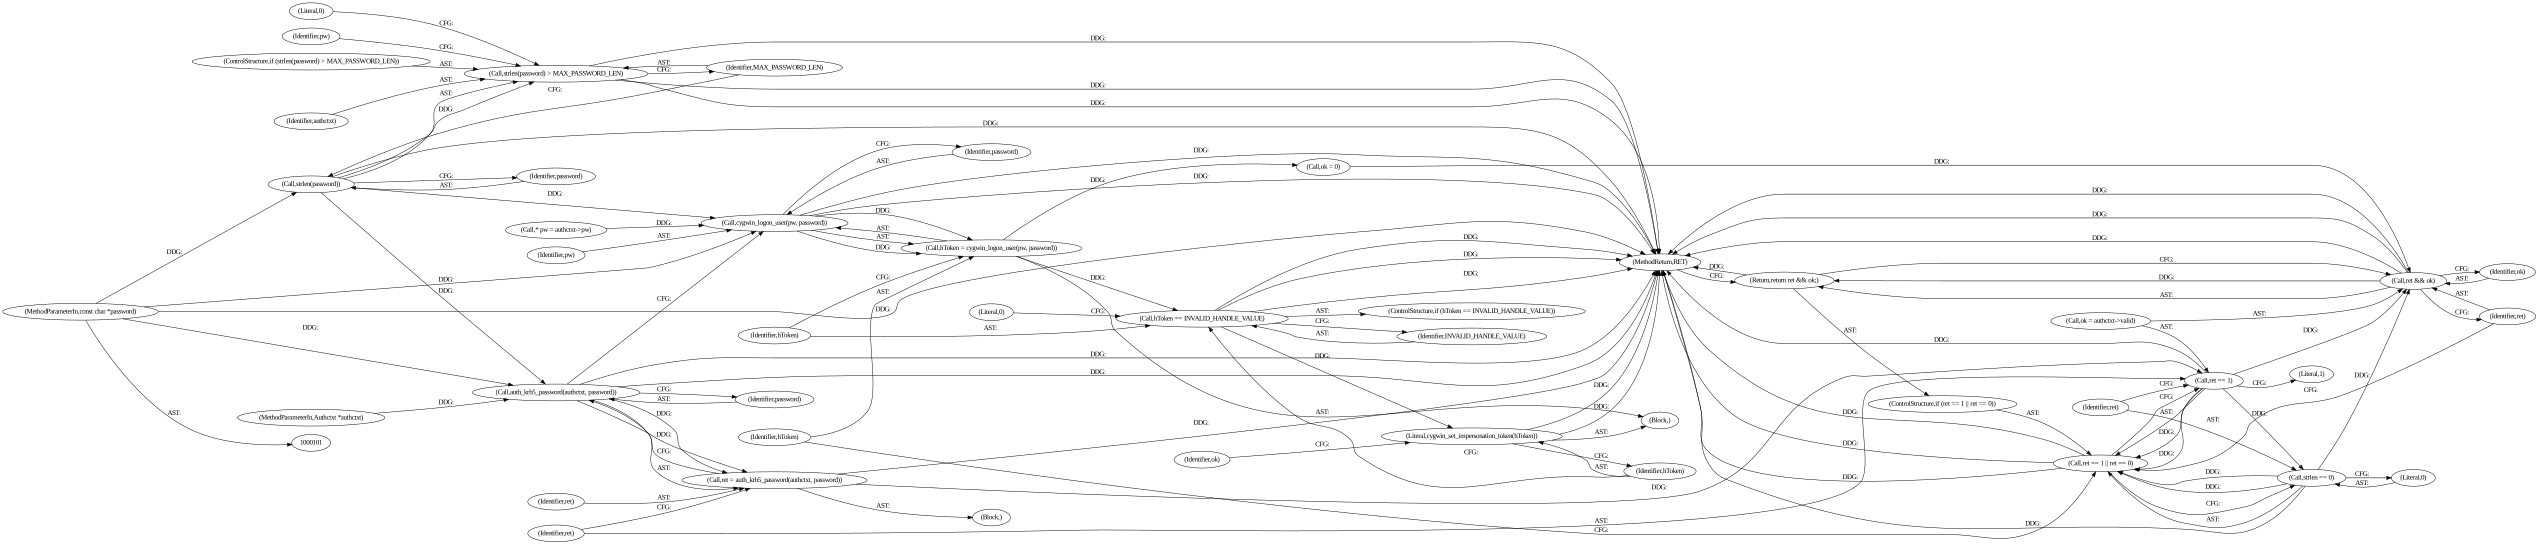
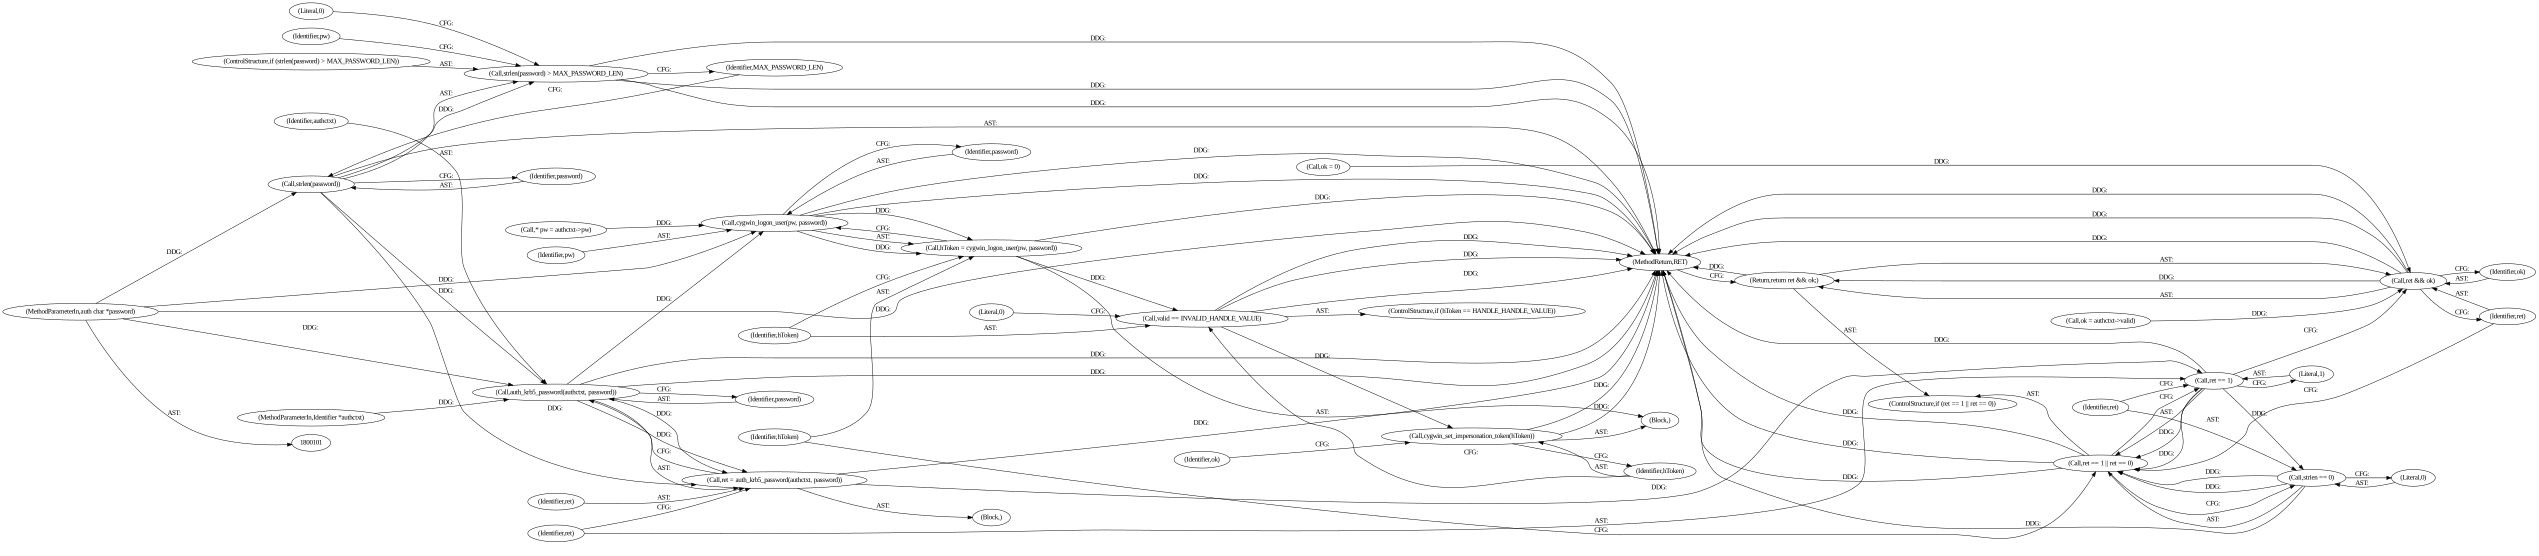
edge "(Identifier,MAX_PASSWORD_LEN)" -> "(Call,strlen(password) > MAX_PASSWORD_LEN)": removed, label "AST:"
edge "(Identifier,authctxt)" -> "(Call,strlen(password) > MAX_PASSWORD_LEN)": now "(Identifier,authctxt)" -> "(Call,auth_krb5_password(authctxt, password))"
edge "(Call,strlen(password))" -> "(MethodReturn,RET)": label "DDG: " -> "AST: "
edge "(Call,hToken = cygwin_logon_user(pw, password))" -> "(Call,ok = 0)": now "(Call,hToken = cygwin_logon_user(pw, password))" -> "(MethodReturn,RET)"
edge "(Call,strlen(password))" -> "(Call,cygwin_logon_user(pw, password))": now "(Call,strlen(password))" -> "(Call,ret = auth_krb5_password(authctxt, password))"
edge "(Call,hToken = cygwin_logon_user(pw, password))" -> "(Call,cygwin_logon_user(pw, password))": label "AST: " -> "CFG: "
edge "(Return,return ret && ok;)" -> "(Call,ret && ok)": label "CFG: " -> "AST: "
edge "(Call,auth_krb5_password(authctxt, password))" -> "(Call,cygwin_logon_user(pw, password))": label "CFG: " -> "DDG: "
node "(ControlStructure,if (hToken == INVALID_HANDLE_VALUE))": label "(ControlStructure,if (hToken == INVALID_HANDLE_VALUE))" -> "(ControlStructure,if (hToken == HANDLE_HANDLE_VALUE))"
node "(MethodParameterIn,const char *password)": label "(MethodParameterIn,const char *password)" -> "(MethodParameterIn,auth char *password)"
edge "(Call,ok = authctxt->valid)" -> "(Call,ret && ok)": label "AST: " -> "DDG: "
node "(Call,hToken == INVALID_HANDLE_VALUE)": label "(Call,hToken == INVALID_HANDLE_VALUE)" -> "(Call,valid == INVALID_HANDLE_VALUE)"
edge "(Call,ret == 1)" -> "(Call,ret && ok)": label "DDG: " -> "CFG: "
node "(Identifier,INVALID_HANDLE_VALUE)": removed
edge "(Call,ok = authctxt->valid)" -> "(Call,ret == 1)": now "(Literal,1)" -> "(Call,ret == 1)"
edge "(Call,strlen == 0)" -> "(Call,ret && ok)": removed, label "DDG:"
node "(MethodParameterIn,Authctxt *authctxt)": label "(MethodParameterIn,Authctxt *authctxt)" -> "(MethodParameterIn,Identifier *authctxt)"
edge "(ControlStructure,if (ret == 1 || ret == 0))" -> "(Call,ret == 1 || ret == 0)": reversed
node "(Literal,cygwin_set_impersonation_token(hToken))": label "(Literal,cygwin_set_impersonation_token(hToken))" -> "(Call,cygwin_set_impersonation_token(hToken))"
node "1000101": label "1000101" -> "1800101"
